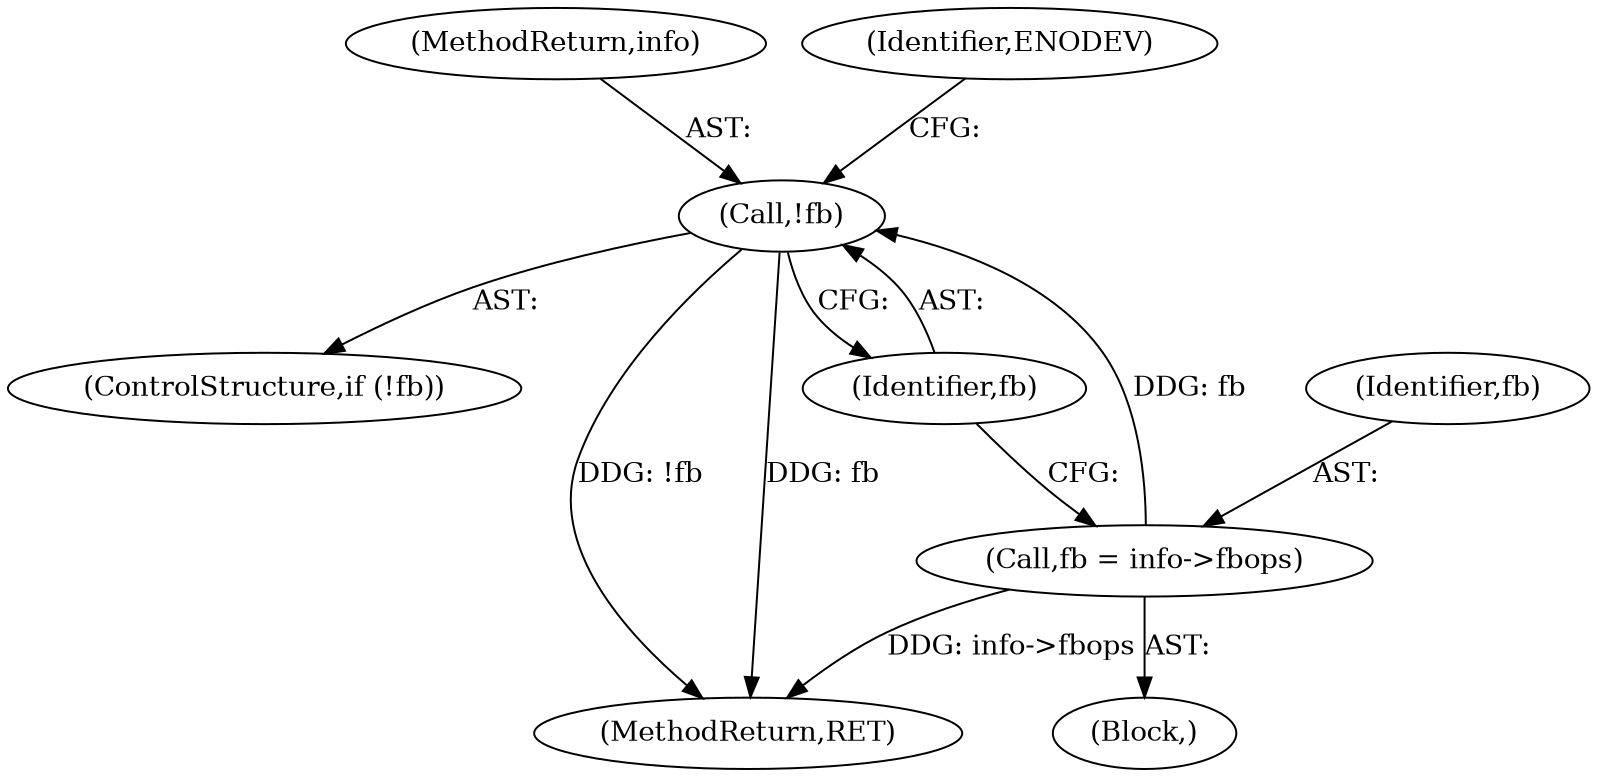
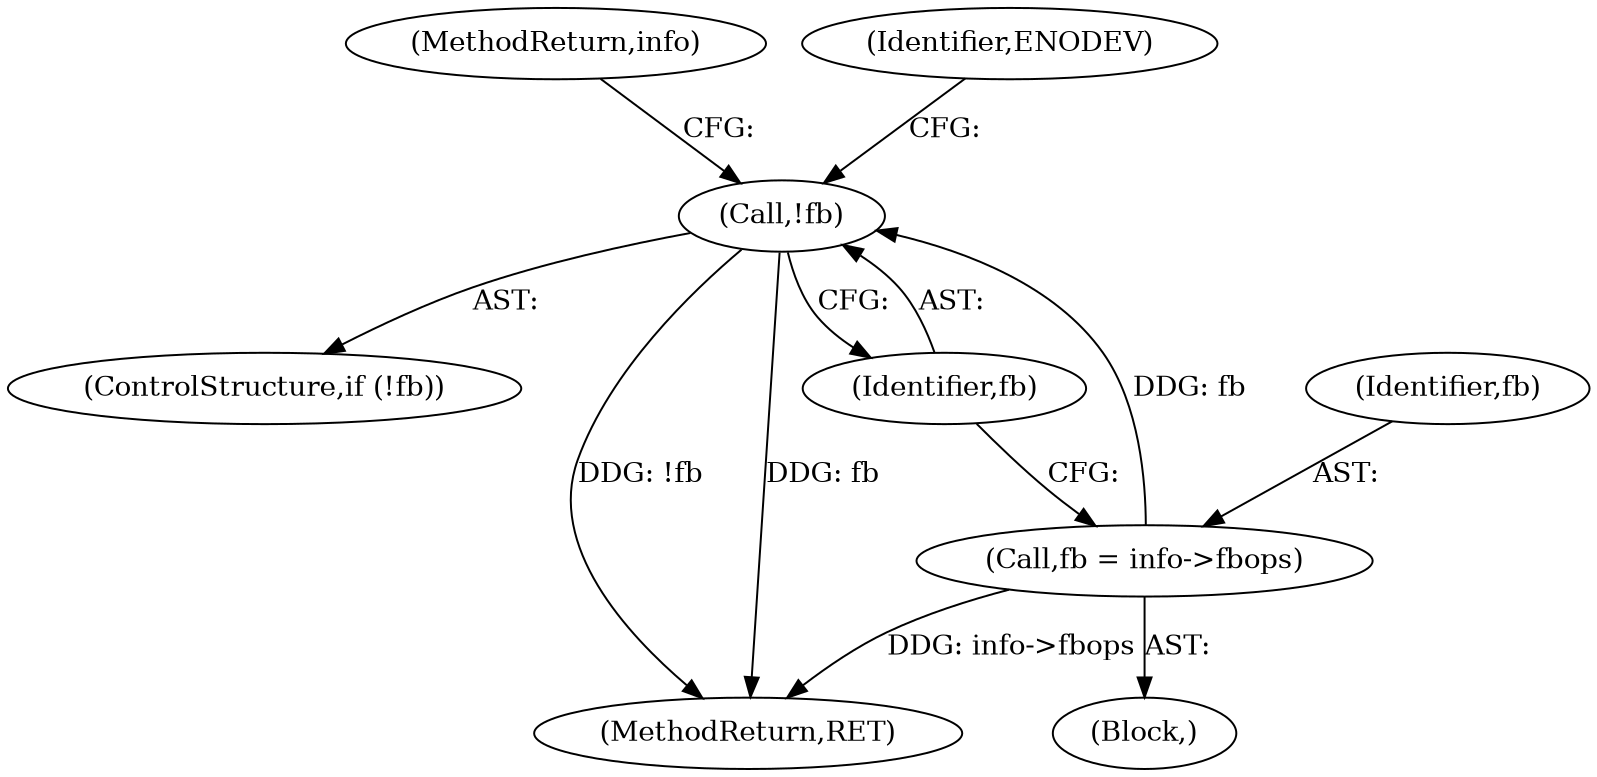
edge "(MethodReturn,info)" -> "(Call,!fb)": label "AST: " -> "CFG: "
